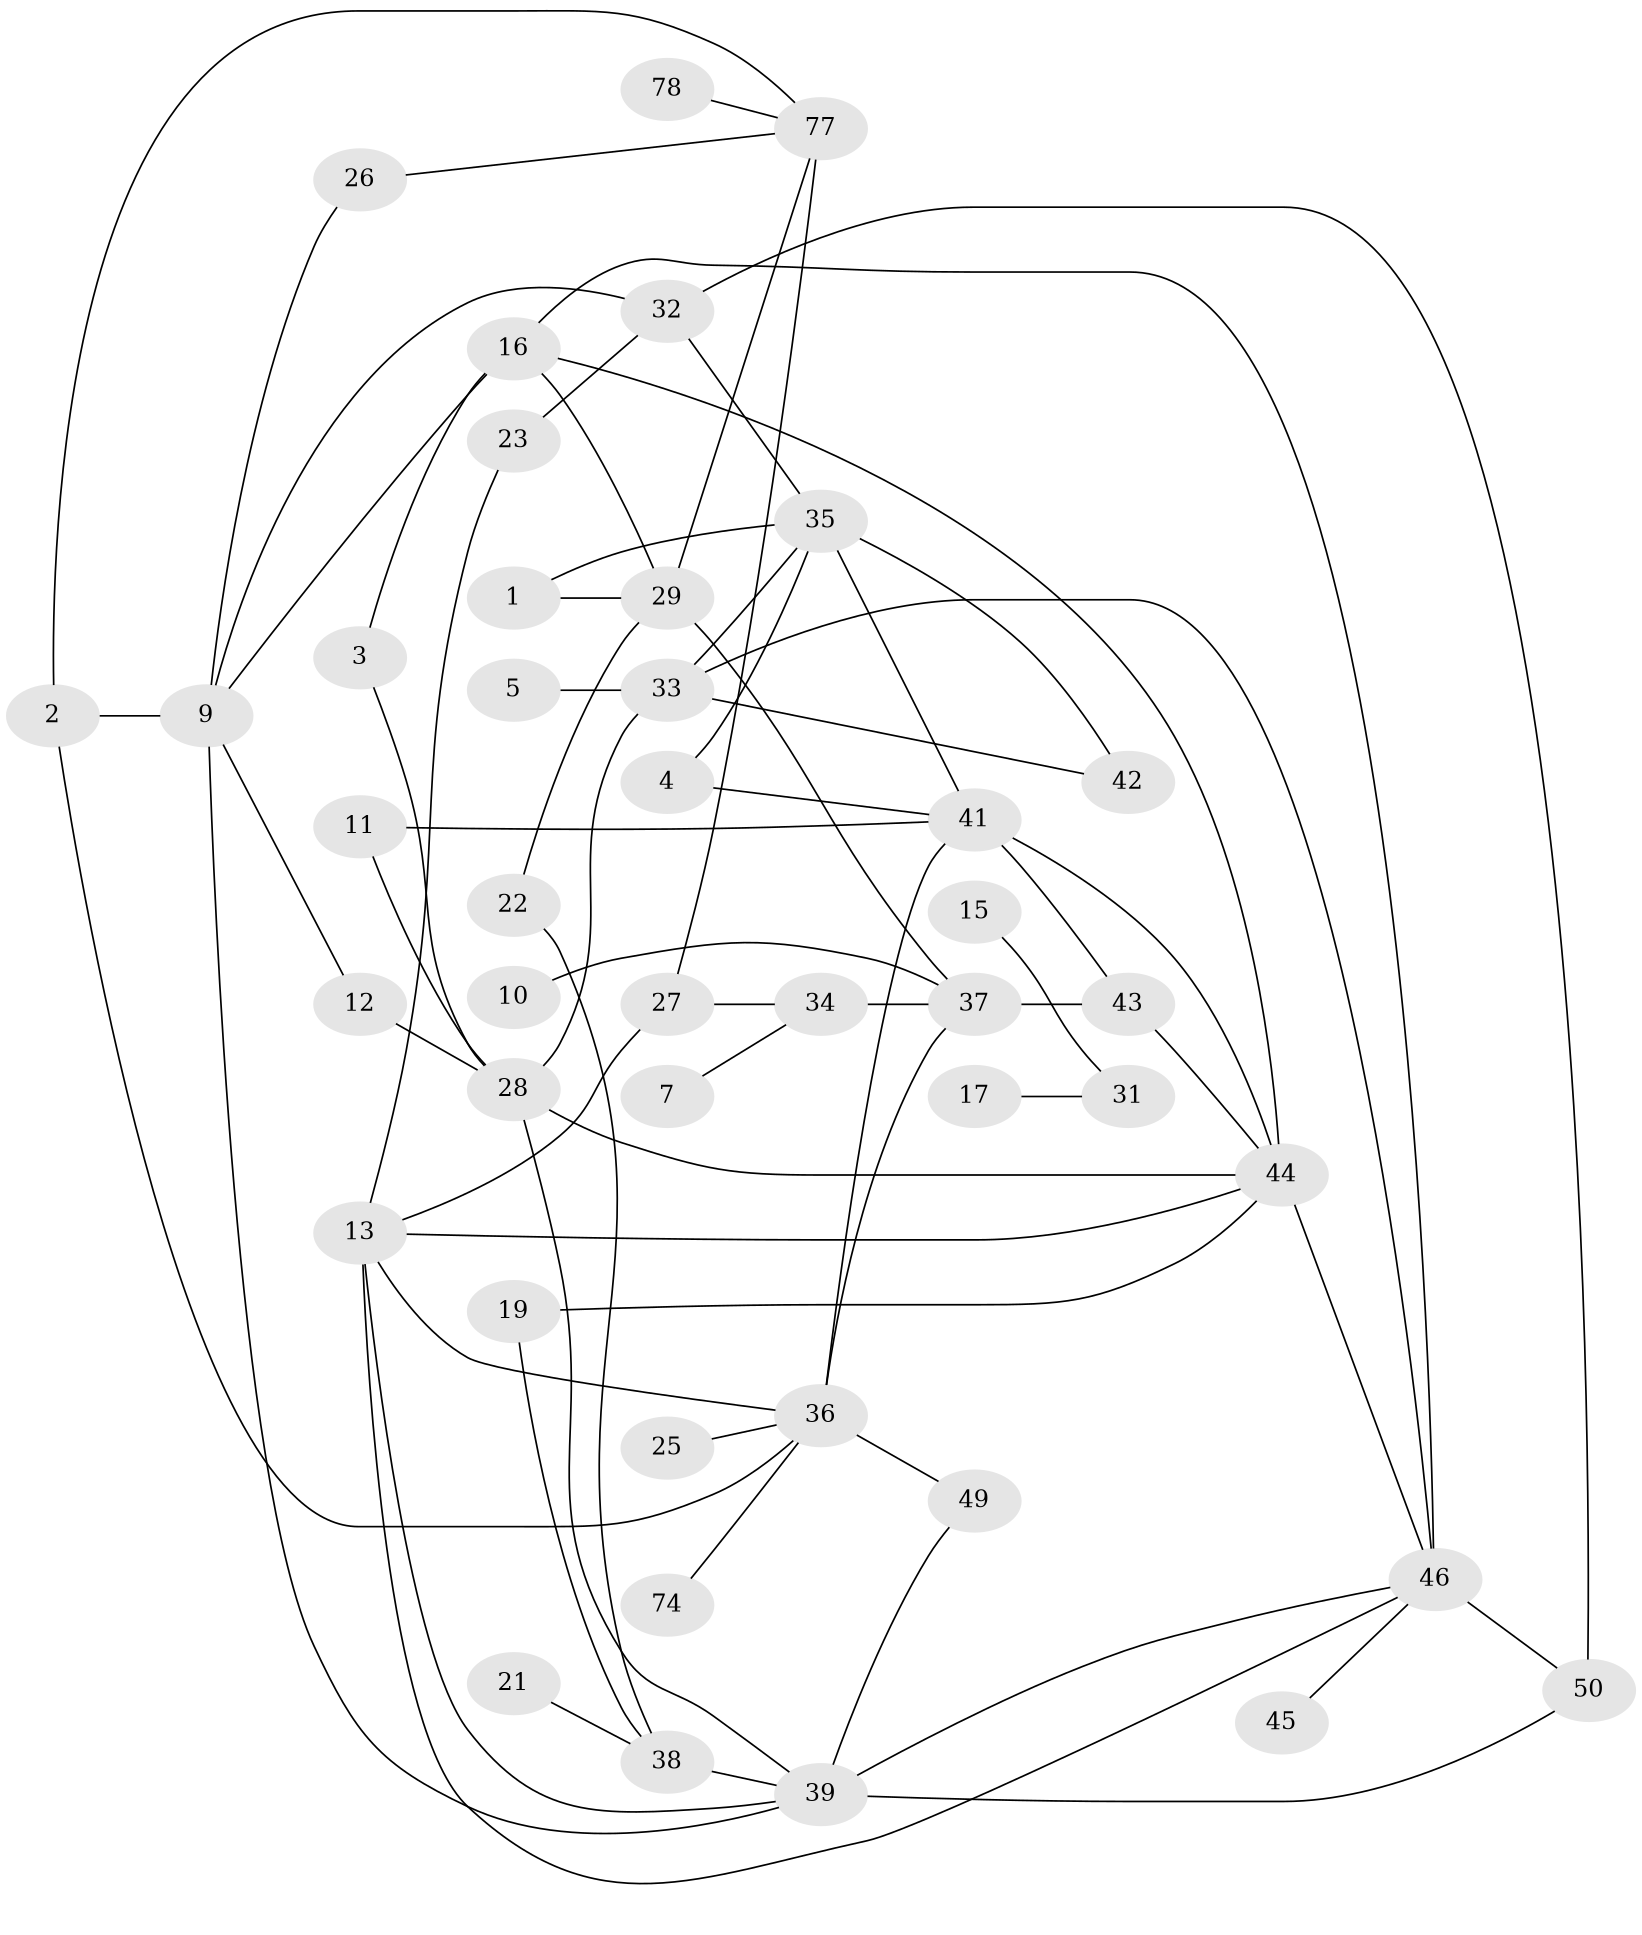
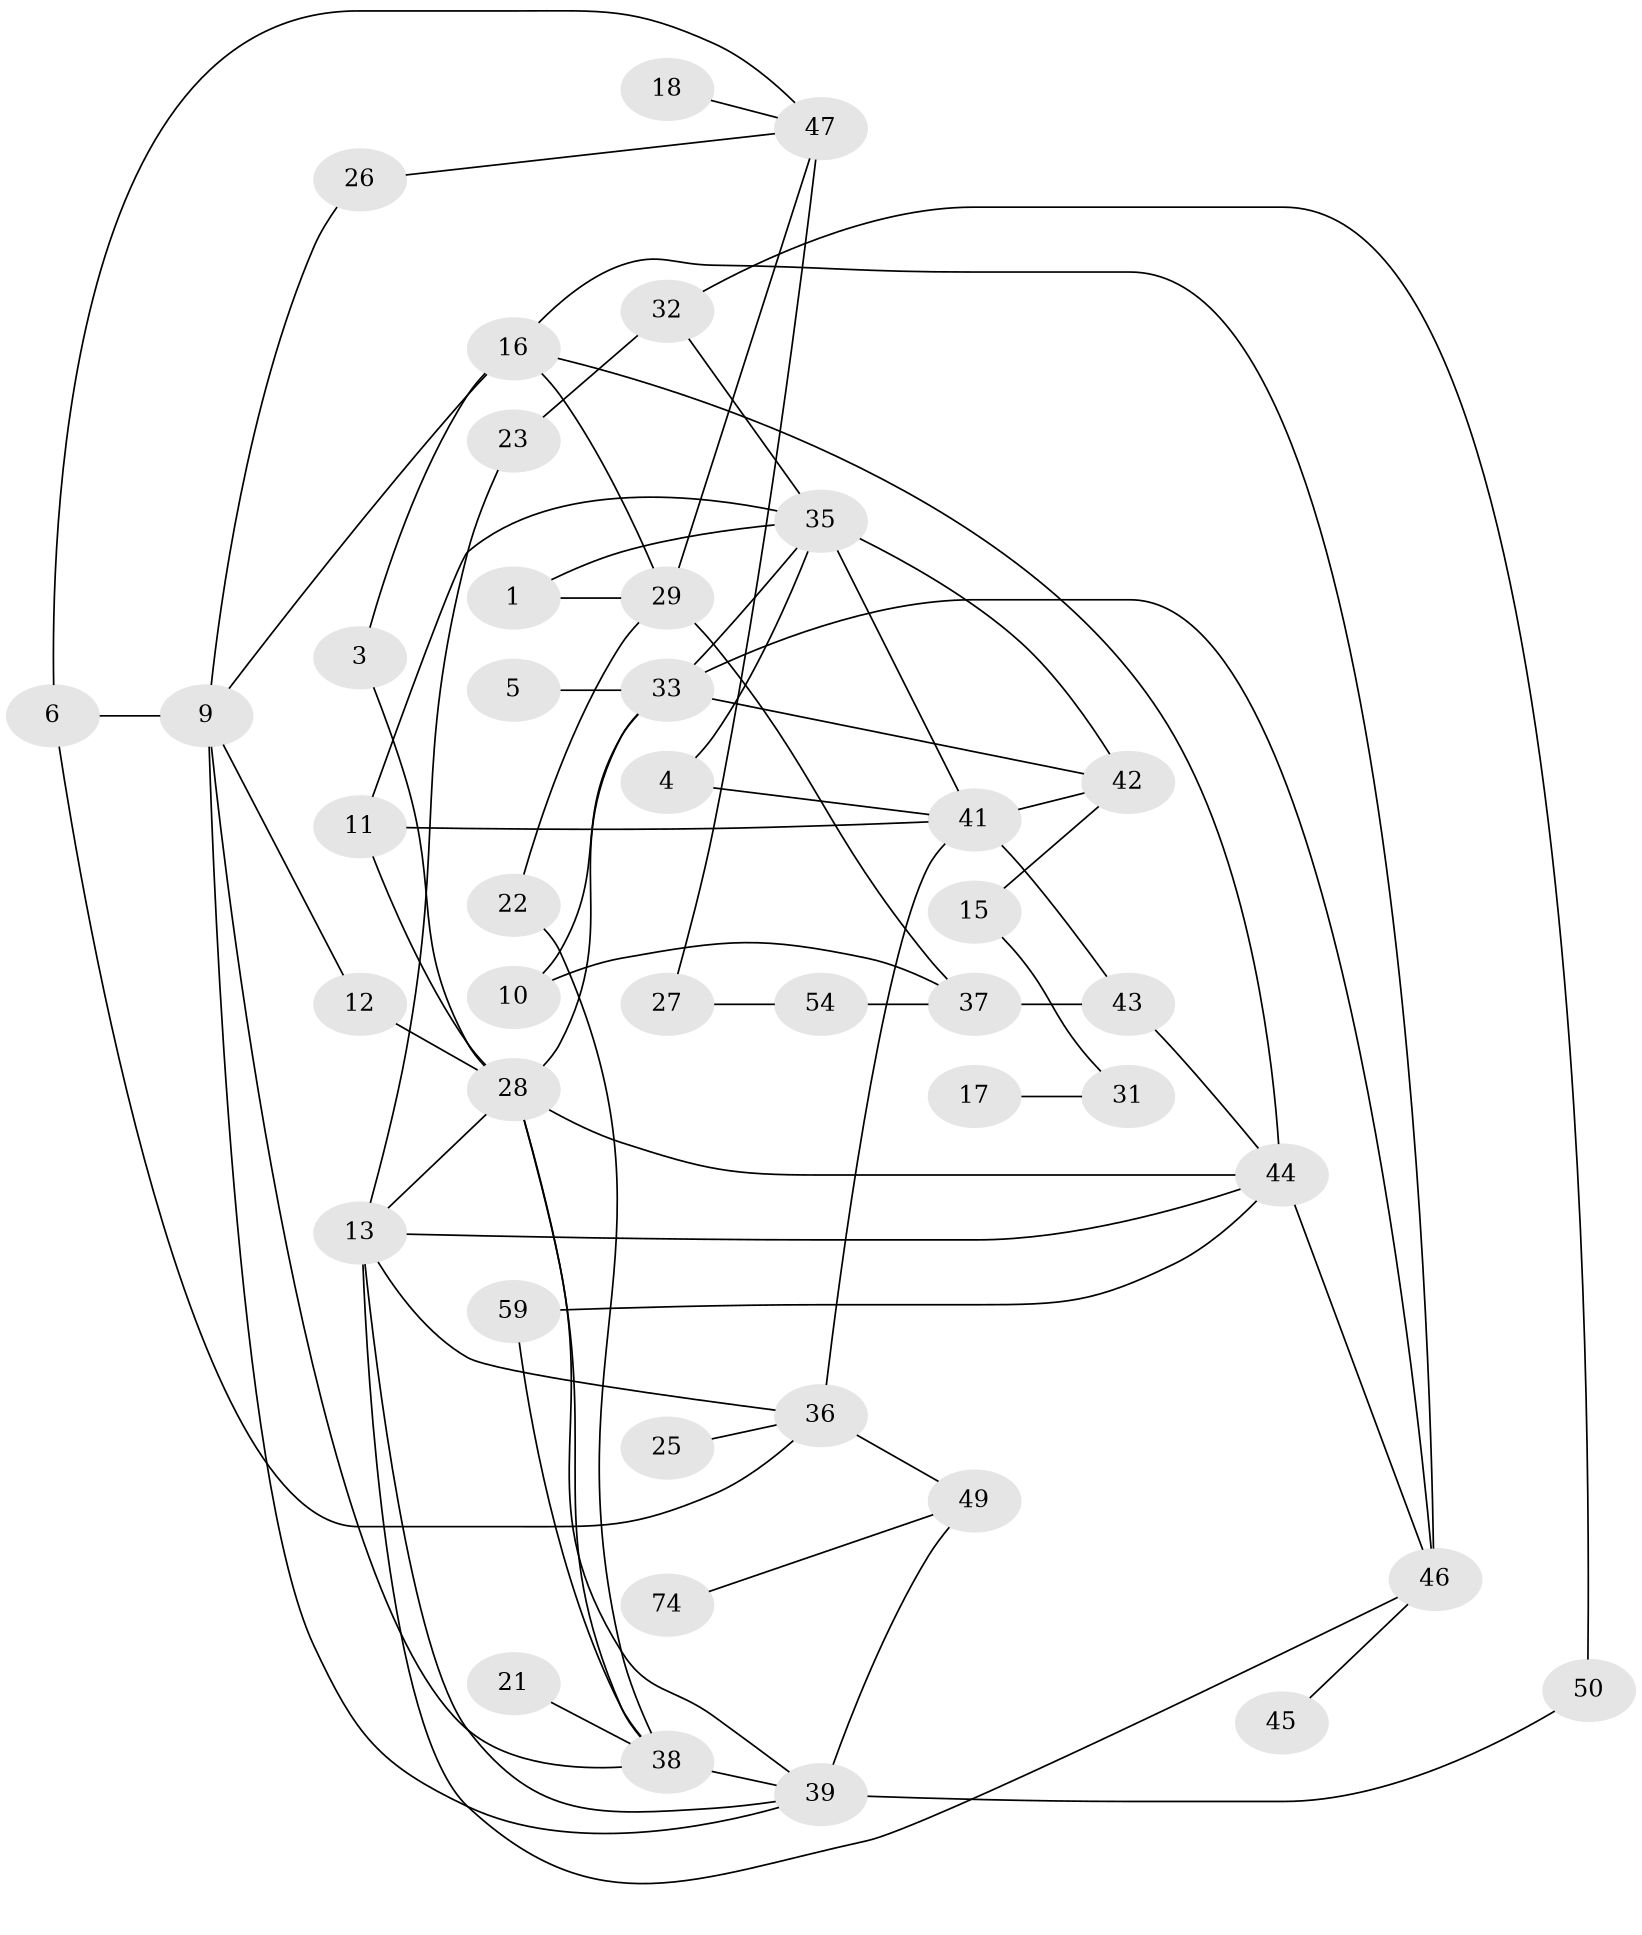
node "78": label "78" -> "18"
node "77": label "77" -> "47"
edge "32" -- "9": now "38" -- "9"
edge "35" -- "11": added
node "2": label "2" -> "6"
edge "42" -- "15": added
edge "33" -- "10": added
edge "41" -- "44": now "41" -- "42"
node "34": label "34" -> "54"
node "7": removed
edge "27" -- "13": now "28" -- "13"
edge "37" -- "36": removed
node "19": label "19" -> "59"
edge "28" -- "38": added
edge "36" -- "74": now "49" -- "74"
edge "46" -- "50": removed
edge "46" -- "39": removed
